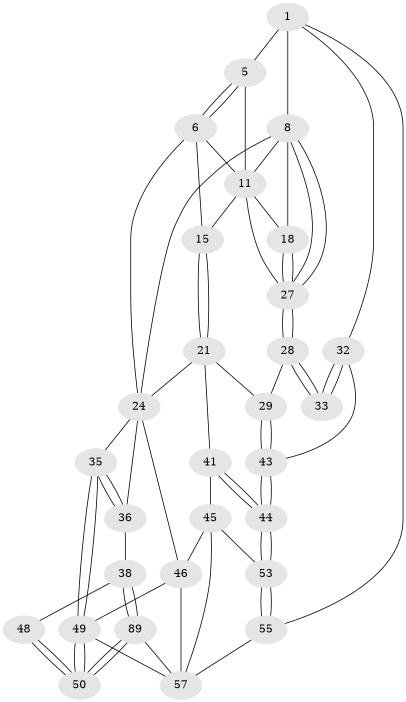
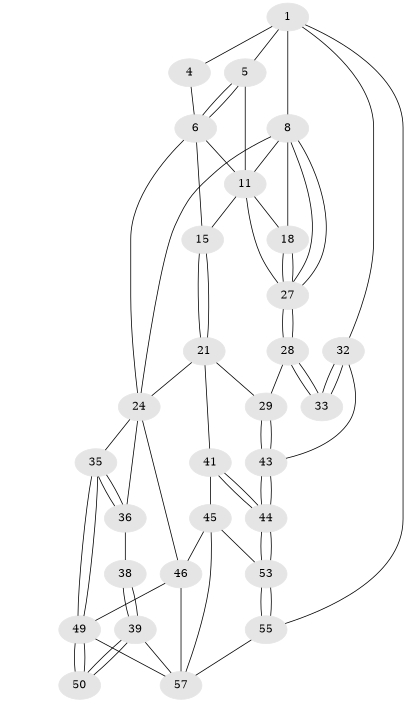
node "4": added
node "48": removed
node "89": label "89" -> "39"
